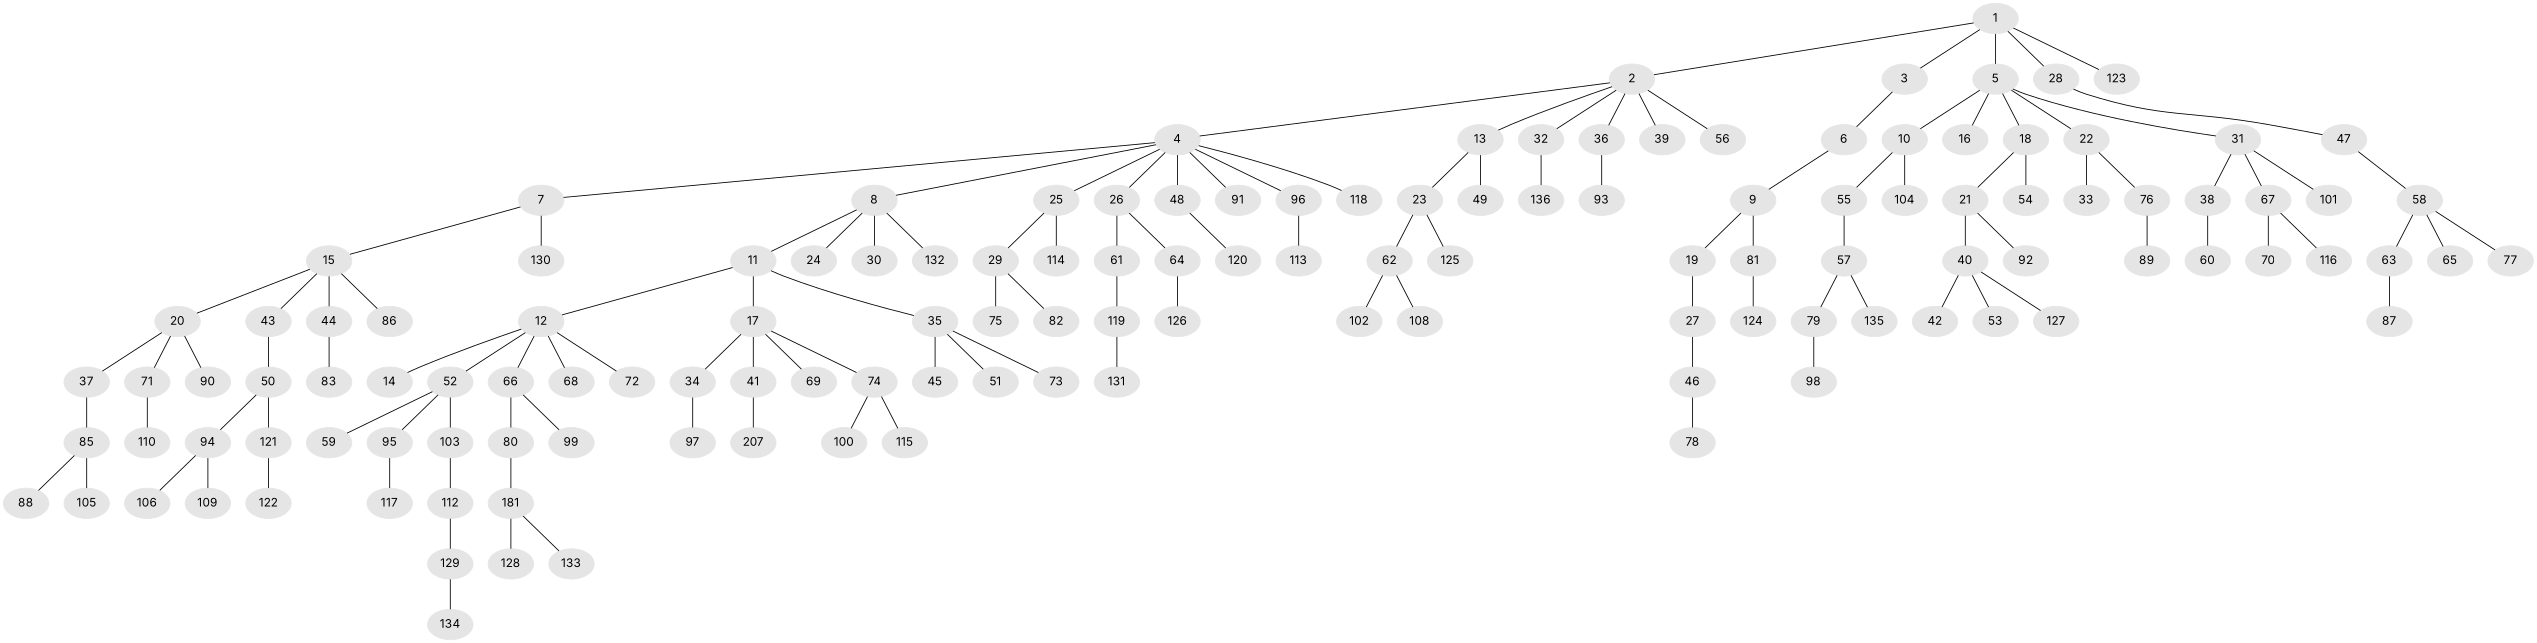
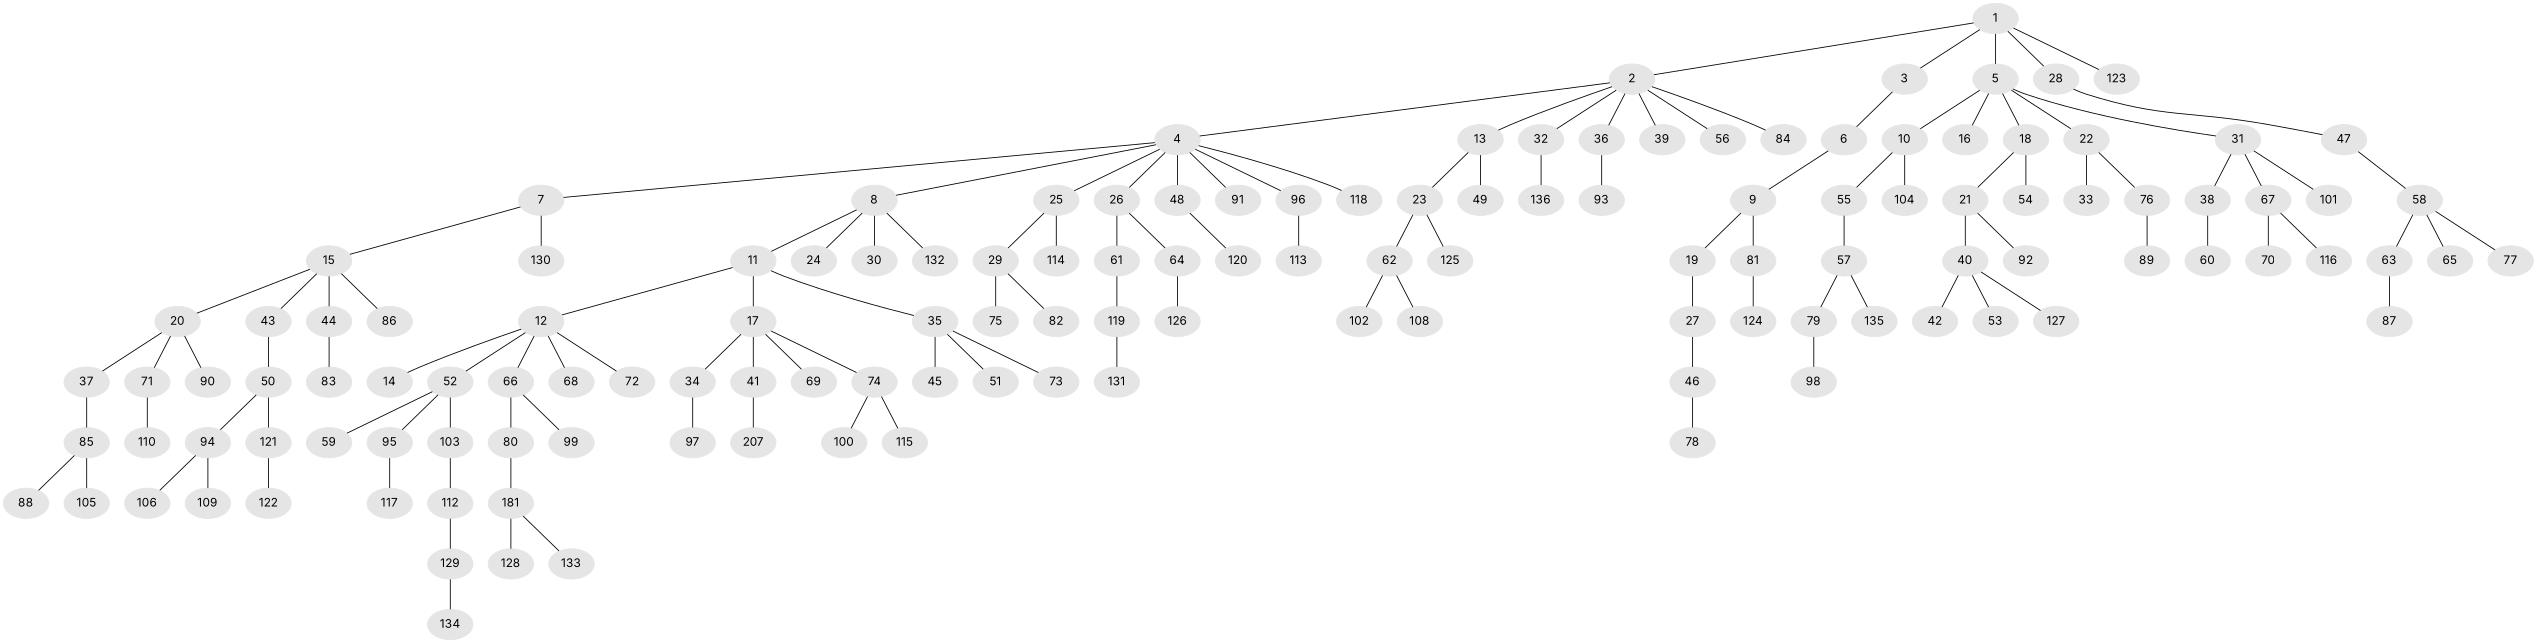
node "84": added
